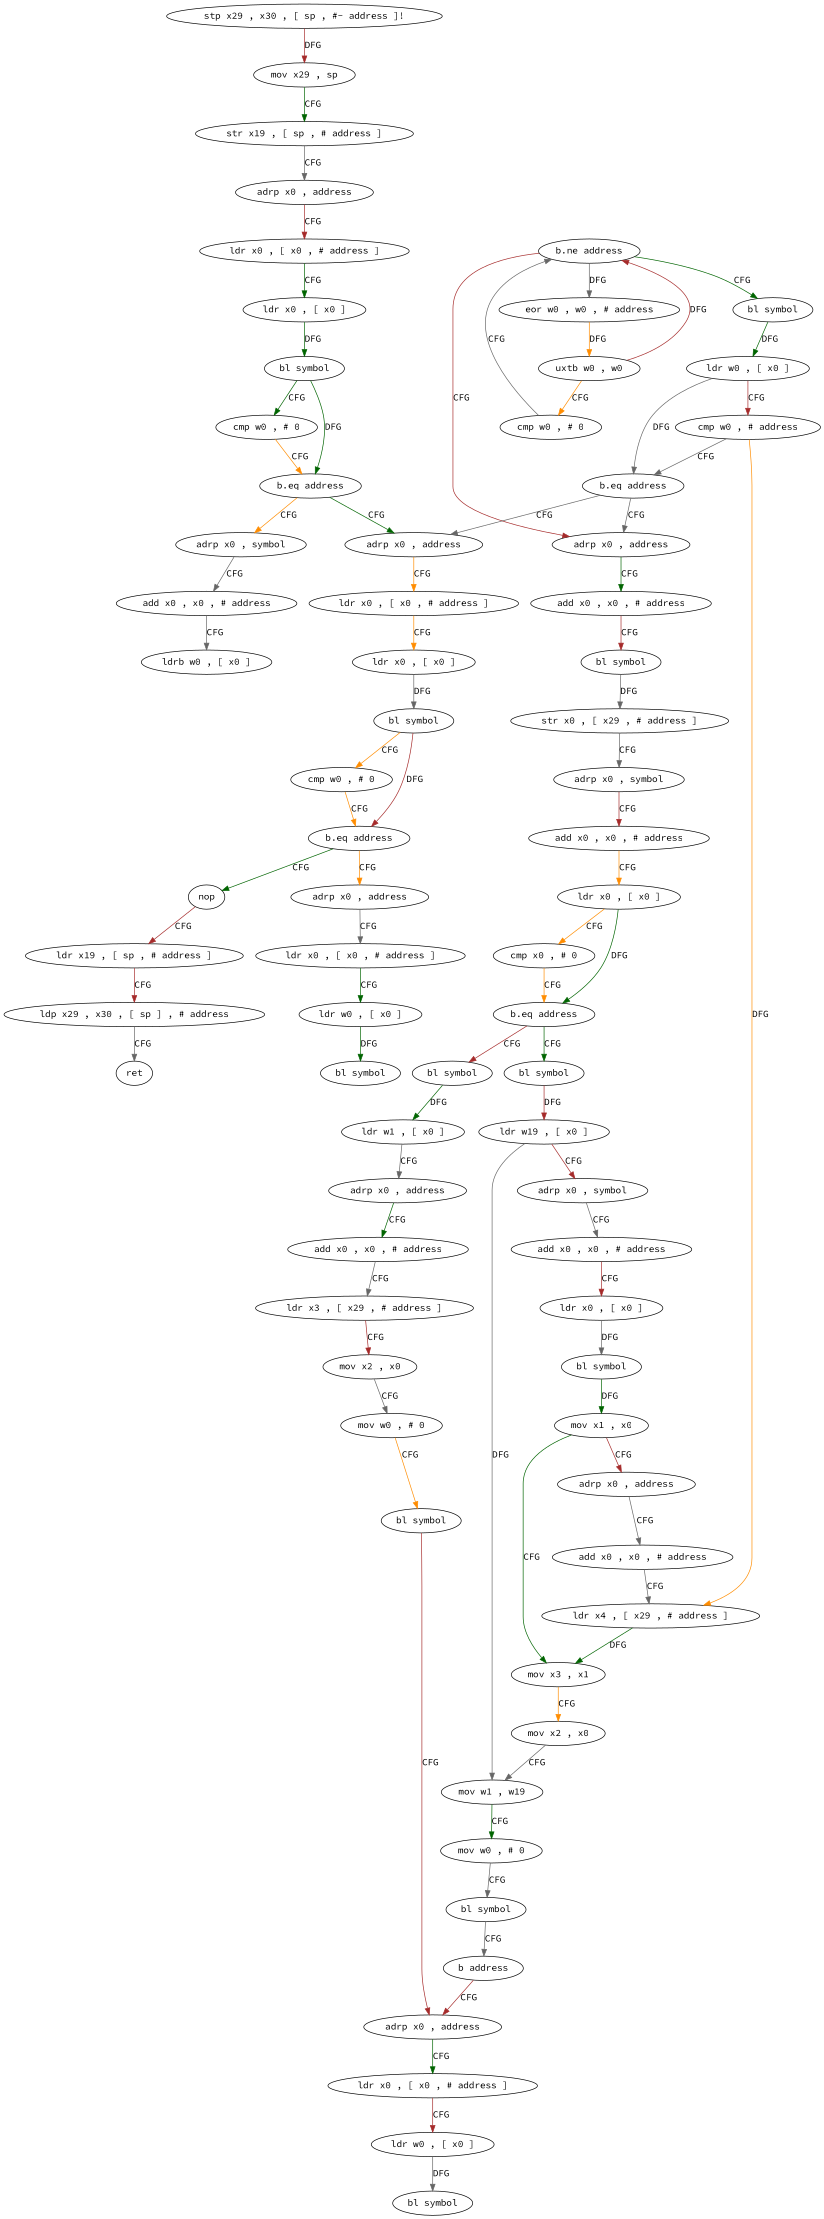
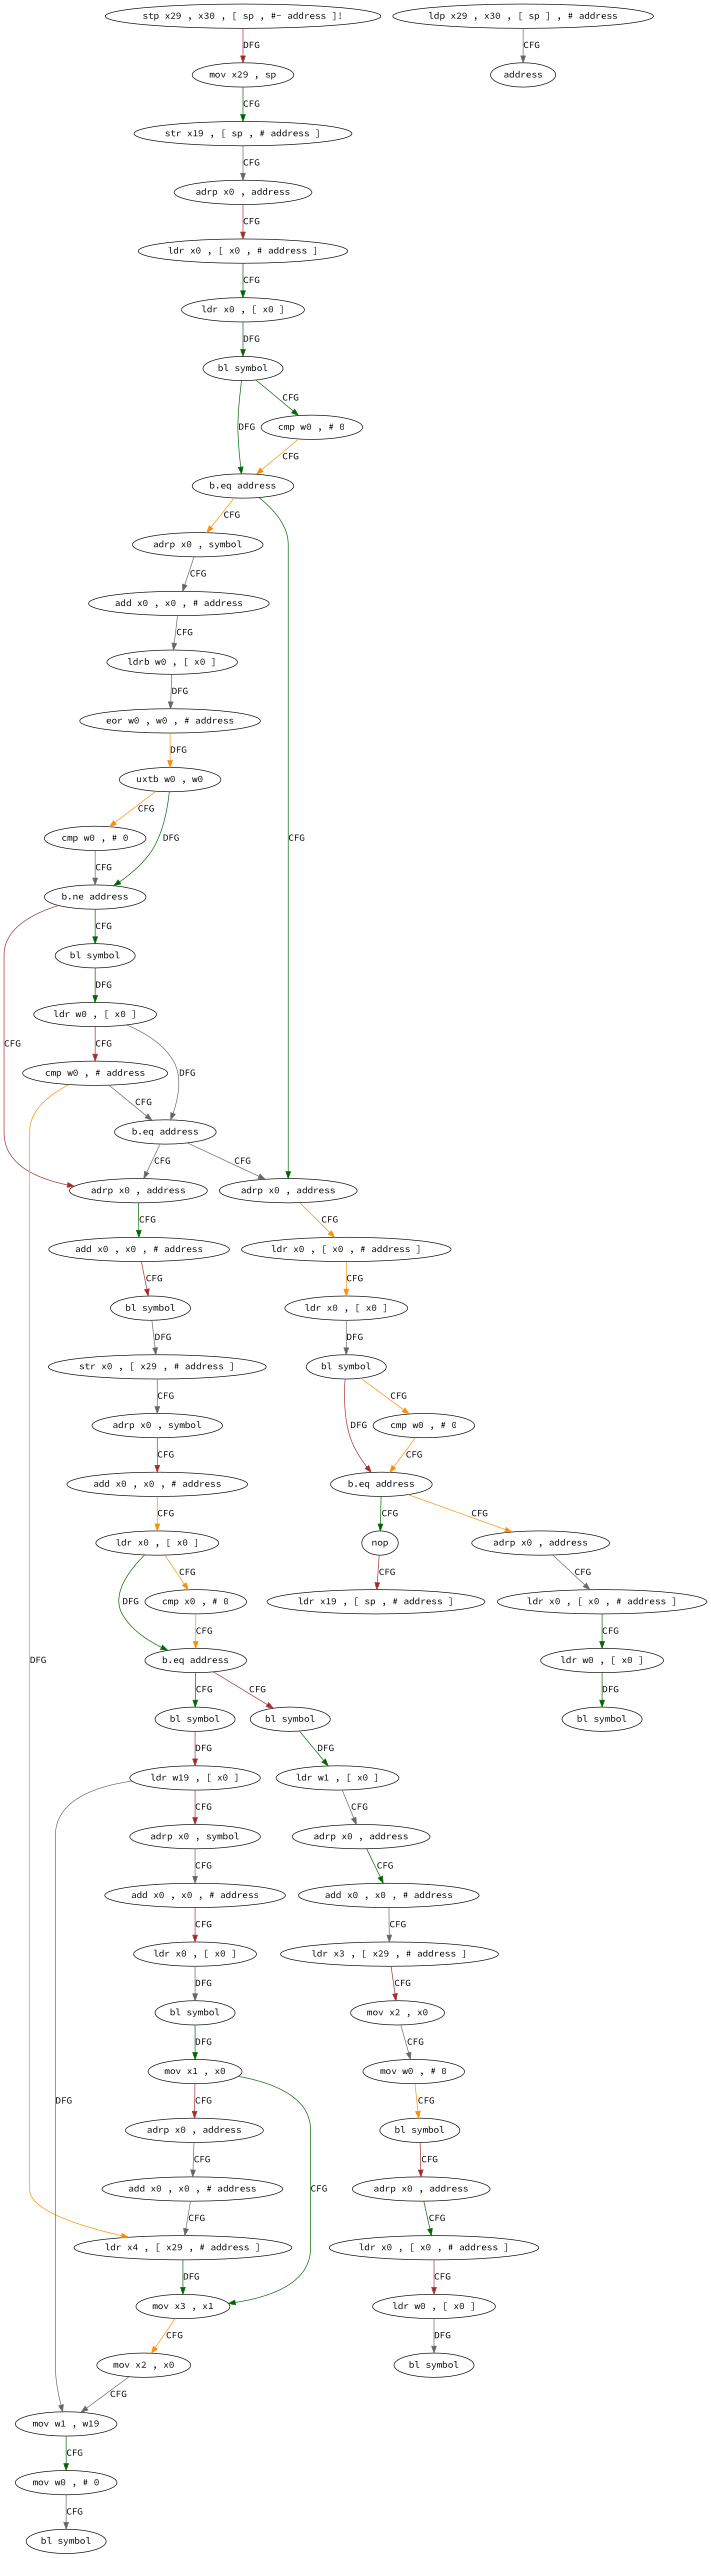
edge "b.ne address" -> "eor w0 , w0 , # address": now "ldrb w0 , [ x0 ]" -> "eor w0 , w0 , # address"
edge "uxtb w0 , w0" -> "b.ne address": color brown -> darkgreen
edge "ldr x19 , [ sp , # address ]" -> "ldp x29 , x30 , [ sp ] , # address": removed, label "CFG"
node "ret": label "ret" -> "address"
node "b address": removed
